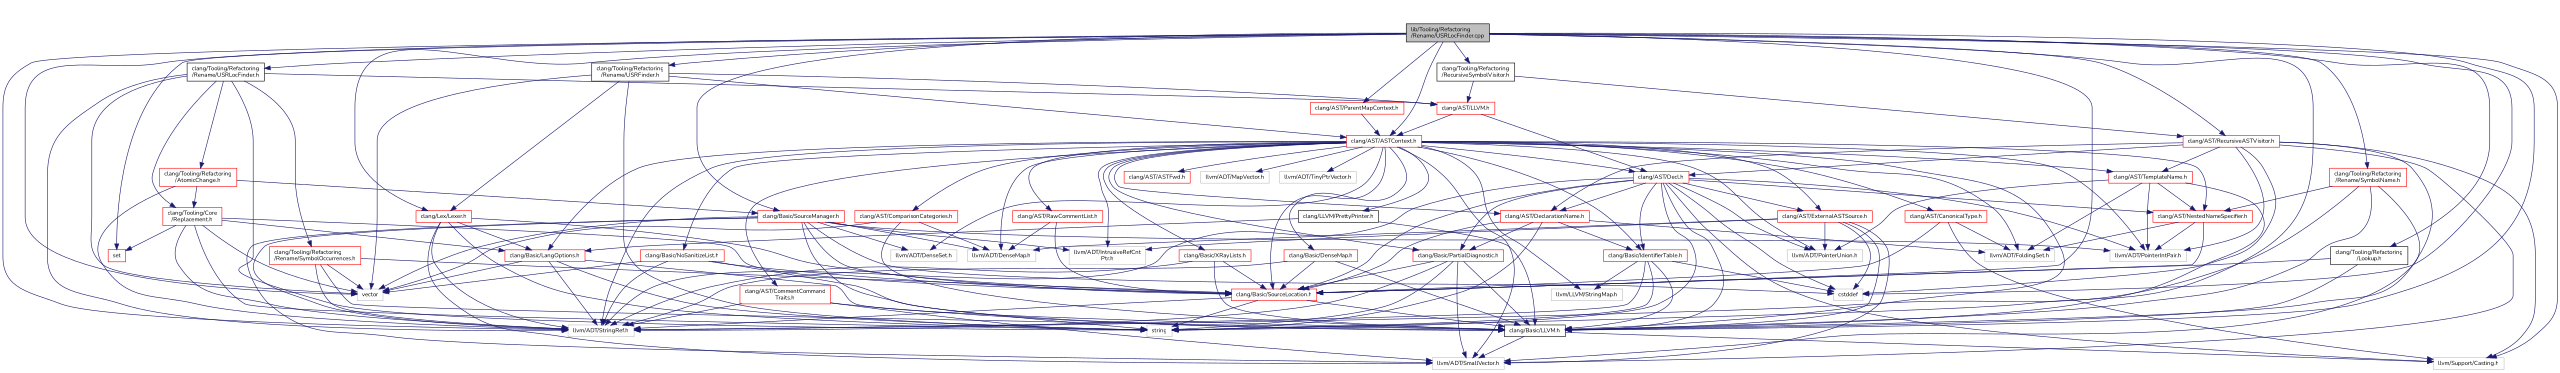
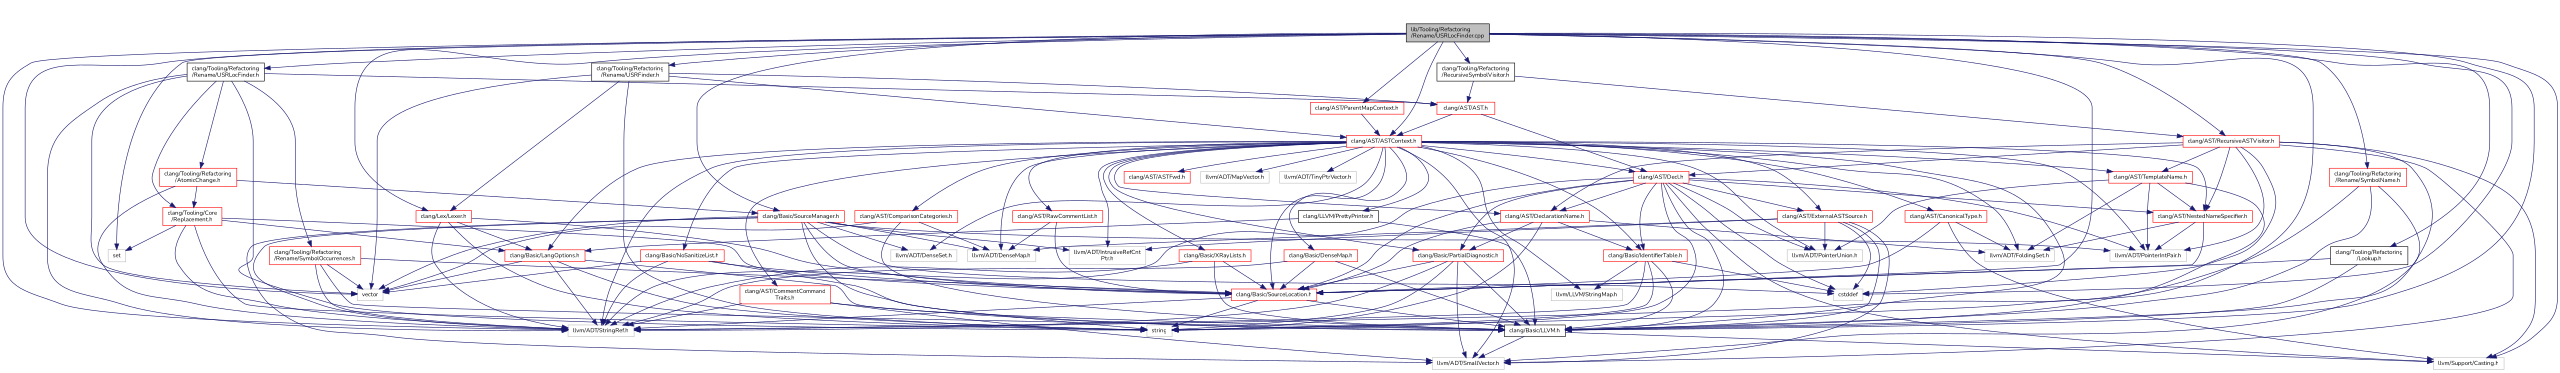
node "clang/AST/LLVM.h": label "clang/AST/LLVM.h" -> "clang/AST/AST.h"
edge "clang/Tooling/Refactoring /Rename/SymbolName.h" -> "clang/AST/NestedNameSpecifier.h": now "clang/AST/RecursiveASTVisitor.h" -> "clang/AST/NestedNameSpecifier.h"
node "set": color red -> grey75
edge "clang/Tooling/Core /Replacement.h" -> "vector": removed
edge "clang/Lex/Lexer.h" -> "llvm/ADT/SmallVector.h": removed
